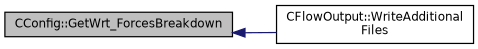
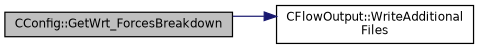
edge "CFlowOutput::WriteAdditional Files" -> "CConfig::GetWrt_ForcesBreakdown": reversed
